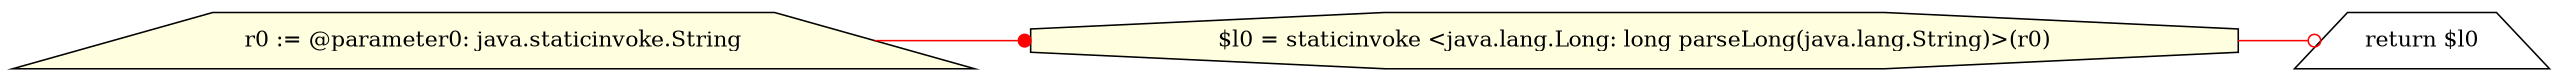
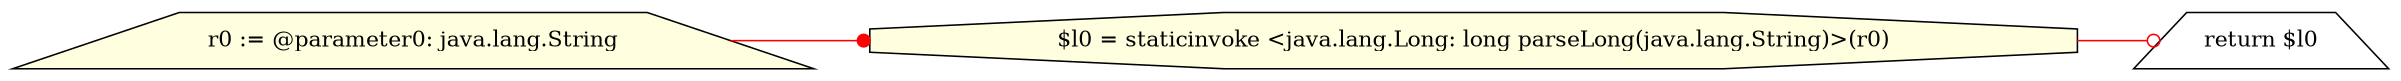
node "r0 := @parameter0: java.staticinvoke.String": label "r0 := @parameter0: java.staticinvoke.String" -> "r0 := @parameter0: java.lang.String"
